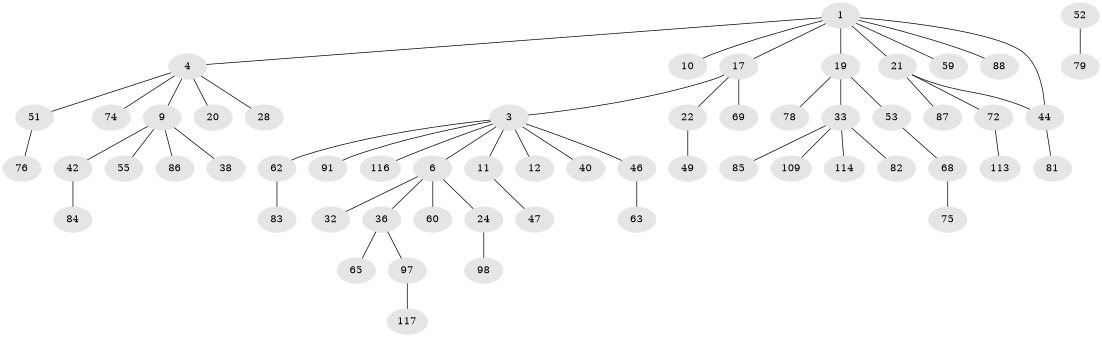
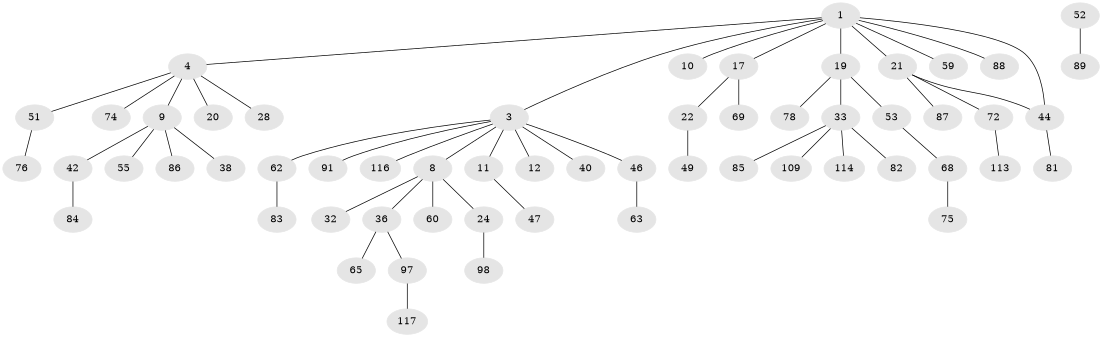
node "79": label "79" -> "89"
edge "17" -- "3": now "1" -- "3"
node "6": label "6" -> "8"
